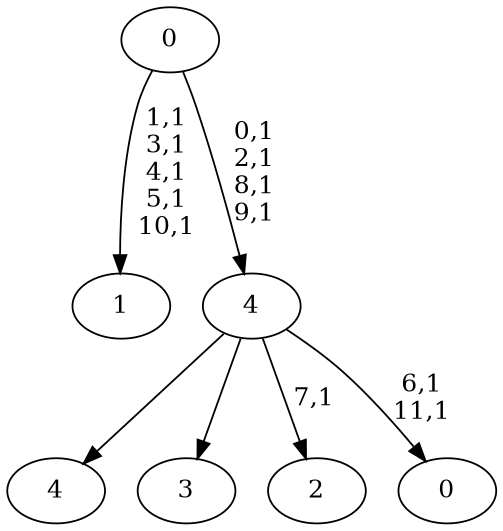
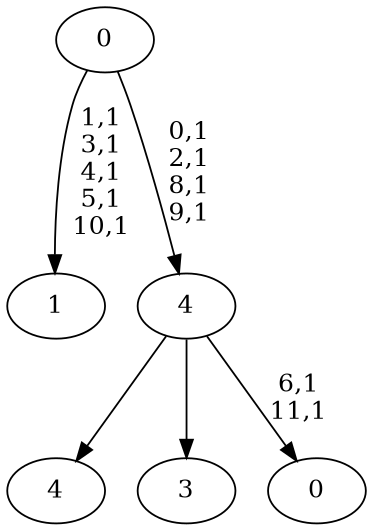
node "2": removed
